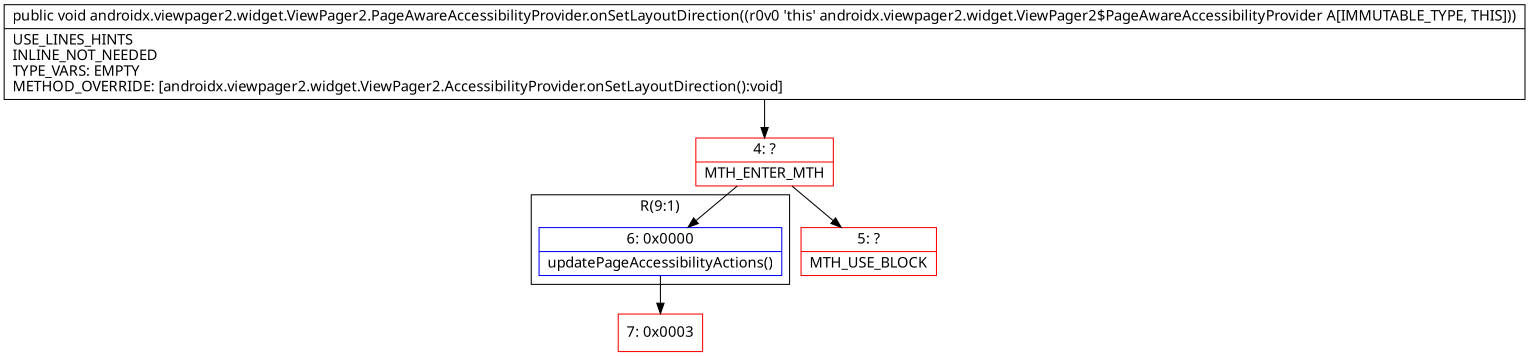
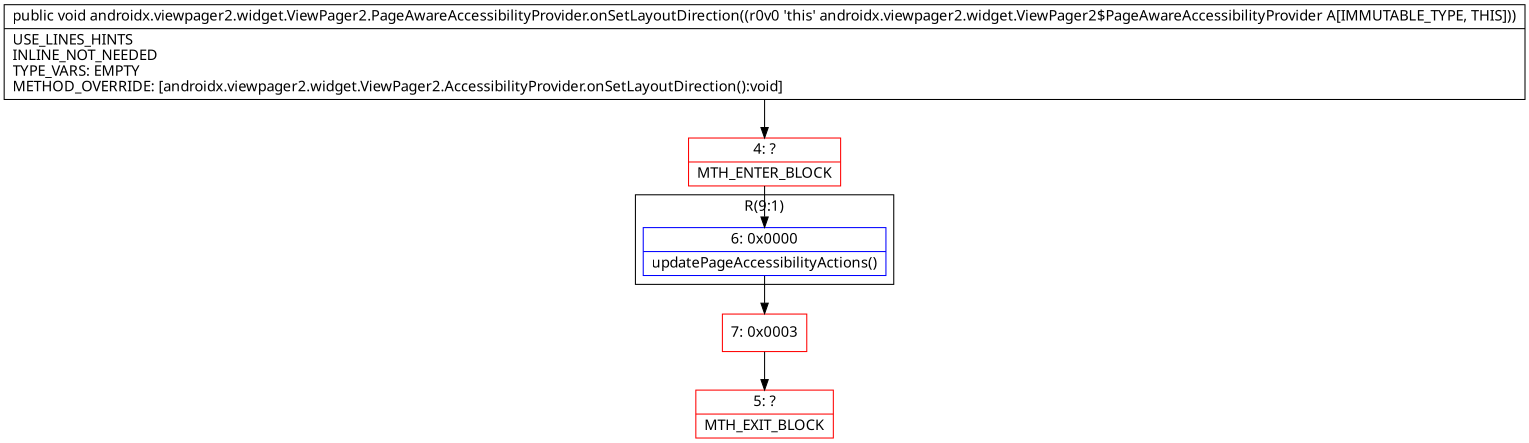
node "4: ?": text "MTH_ENTER_MTH" -> "MTH_ENTER_BLOCK"
edge "4: ?" -> "5: ?": now "7: 0x0003" -> "5: ?"
node "5: ?": text "MTH_USE_BLOCK" -> "MTH_EXIT_BLOCK"
